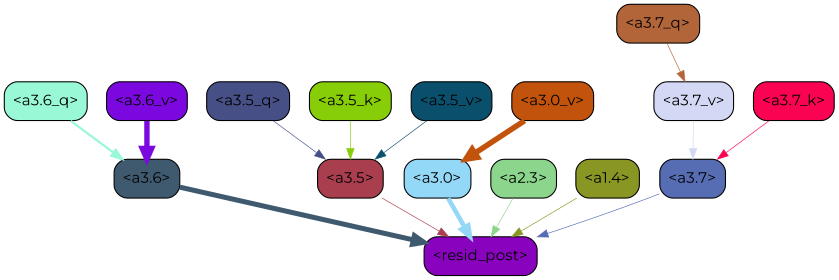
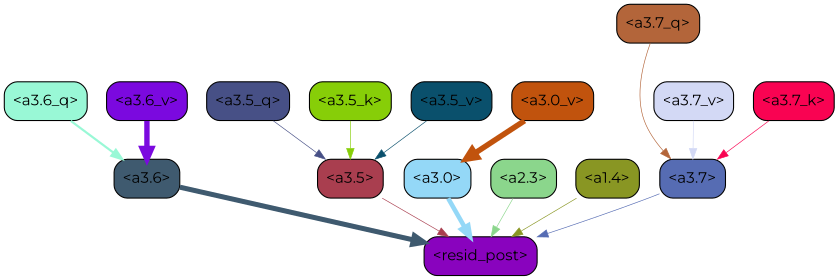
edge "<a3.7_q>" -> "<a3.7_v>": now "<a3.7_q>" -> "<a3.7>"
